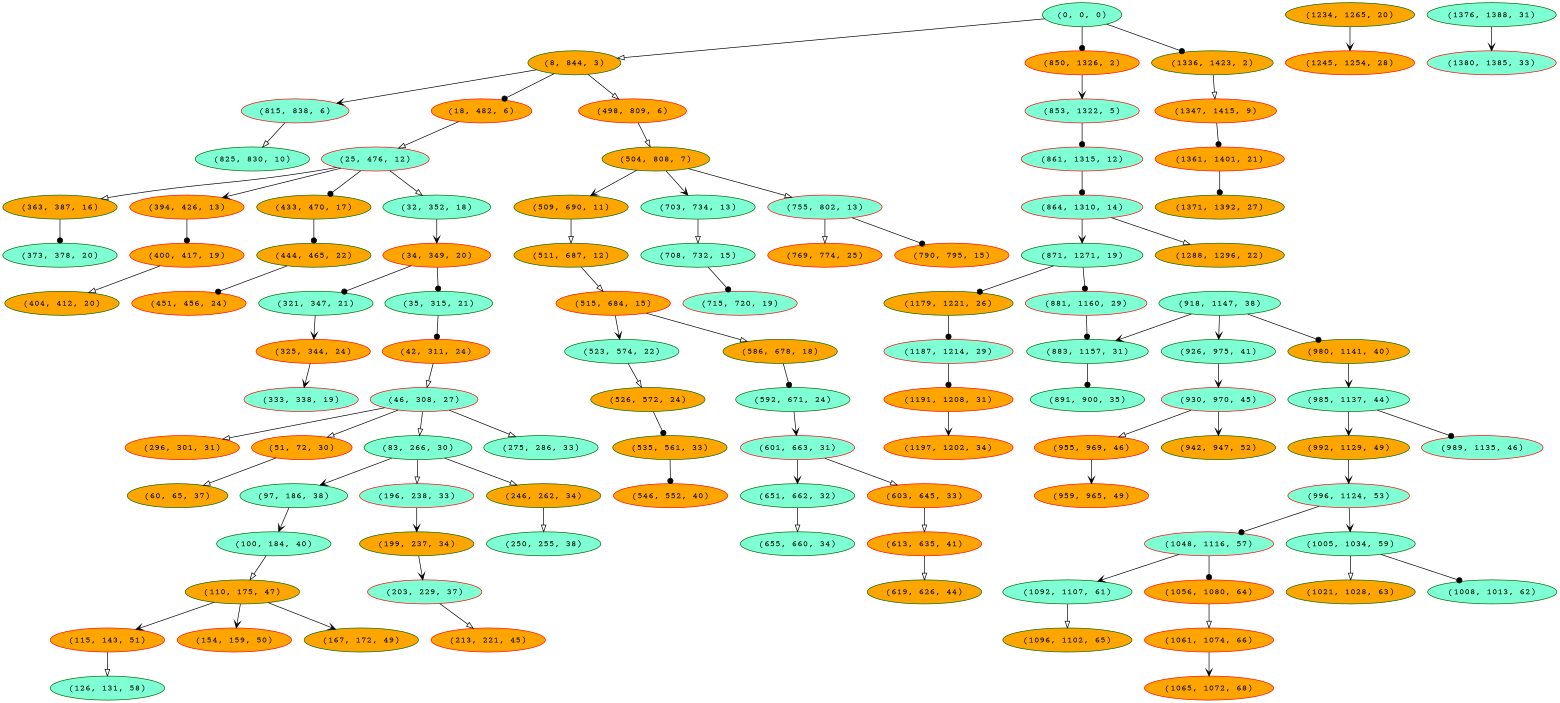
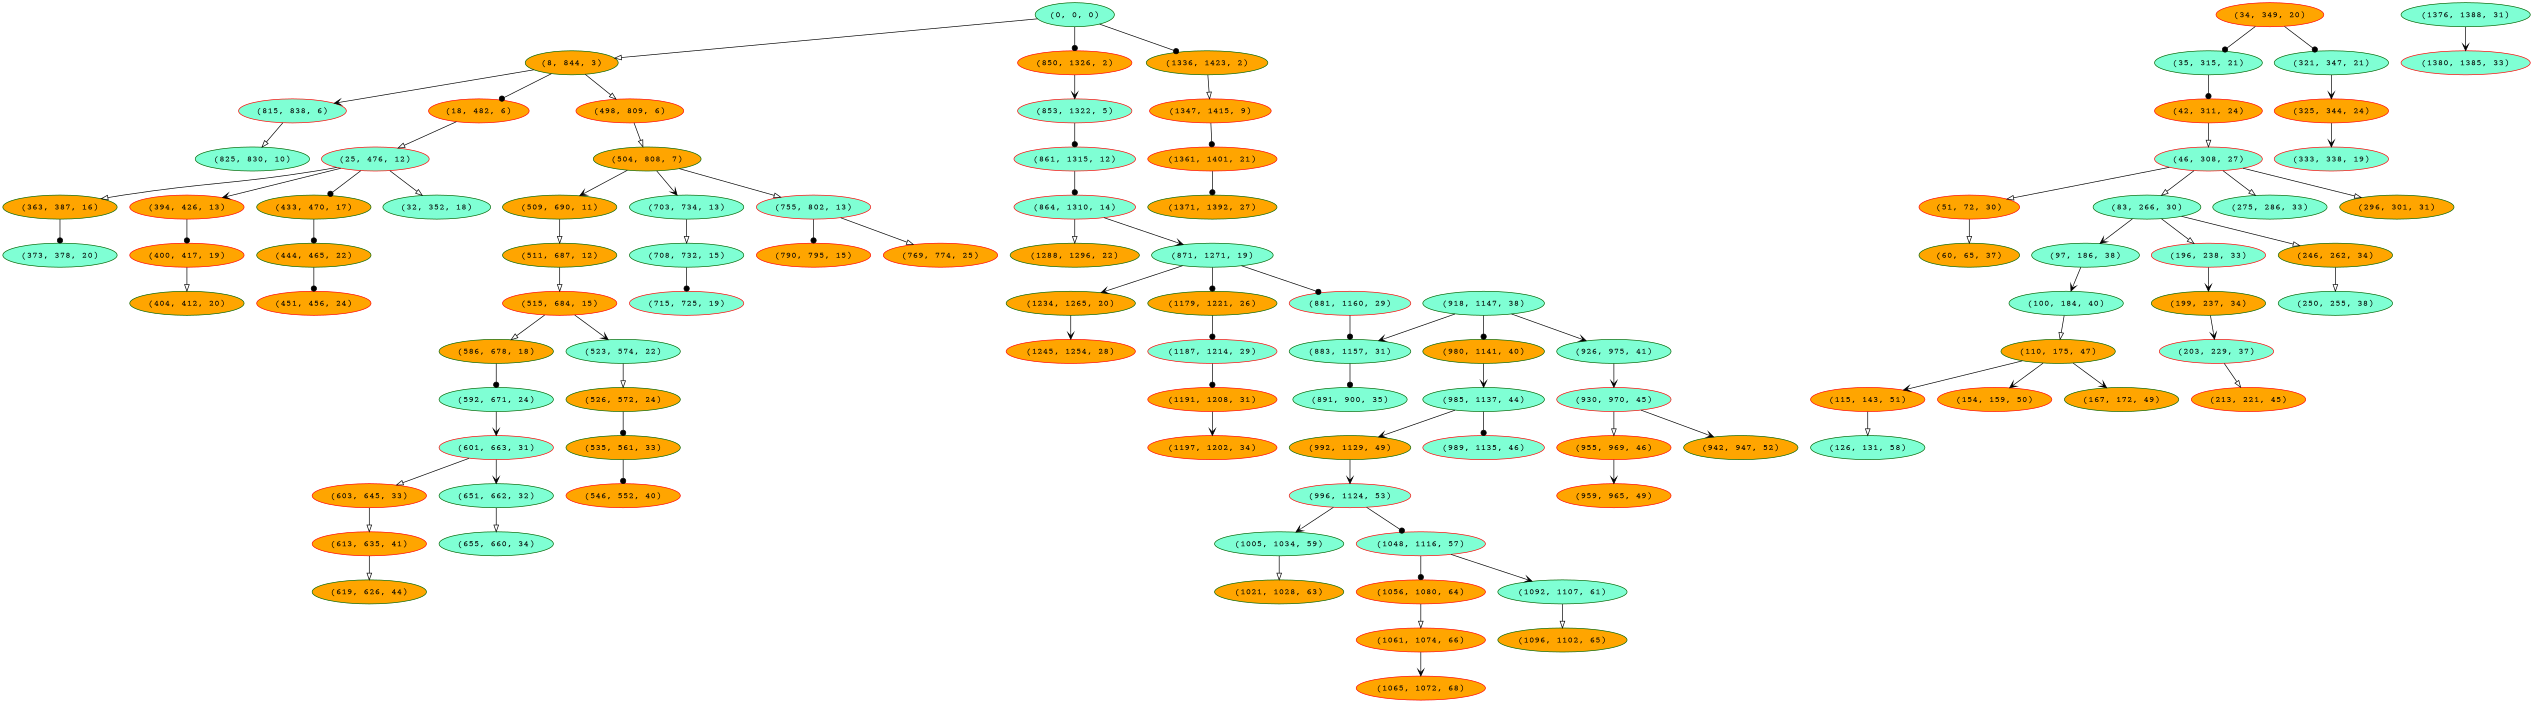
edge "(32, 352, 18)" -> "(34, 349, 20)": removed
edge "(871, 1271, 19)" -> "(1234, 1265, 20)": added
node "(715, 720, 19)": label "(715, 720, 19)" -> "(715, 725, 19)"
node "(296, 301, 31)": color red -> darkgreen
node "(1008, 1013, 62)": removed
